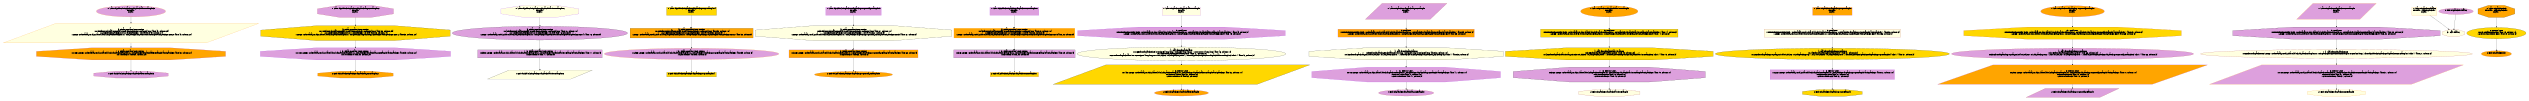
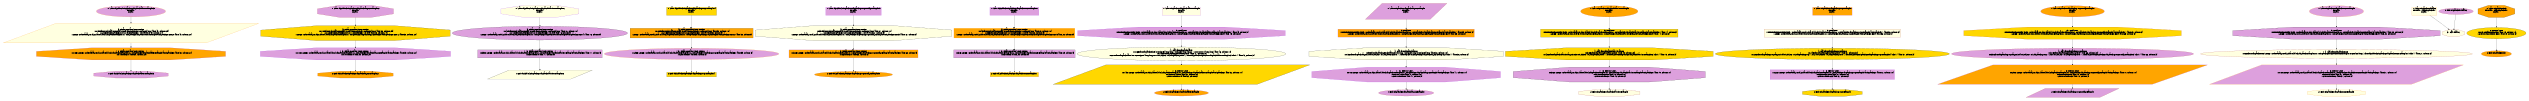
node "1: Start DispatchEx.dispatch_once_example Formals: Locals:": shape parallelogram -> ellipse
